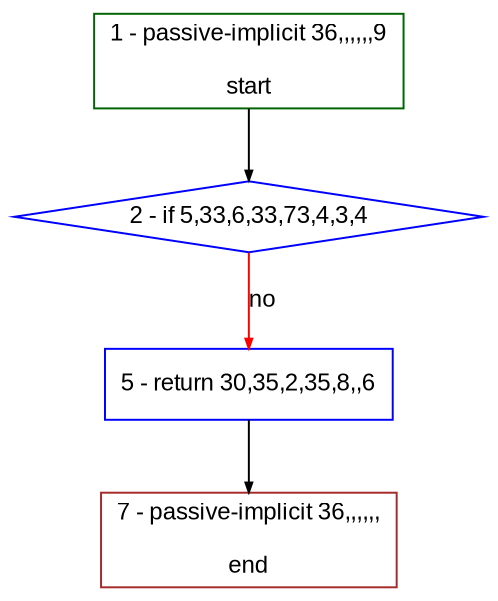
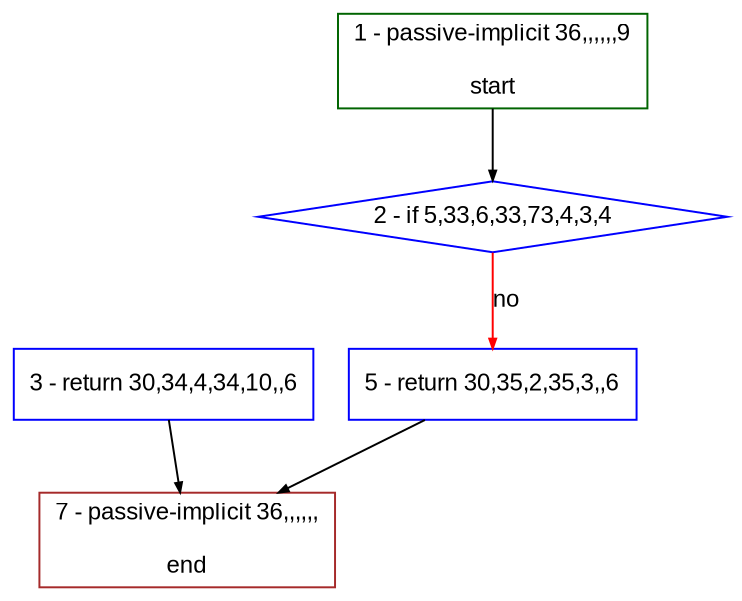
node "3 - return 30,34,4,34,10,,6": added
node "5 - return 30,35,2,35,8,,6": label "5 - return 30,35,2,35,8,,6" -> "5 - return 30,35,2,35,3,,6"
